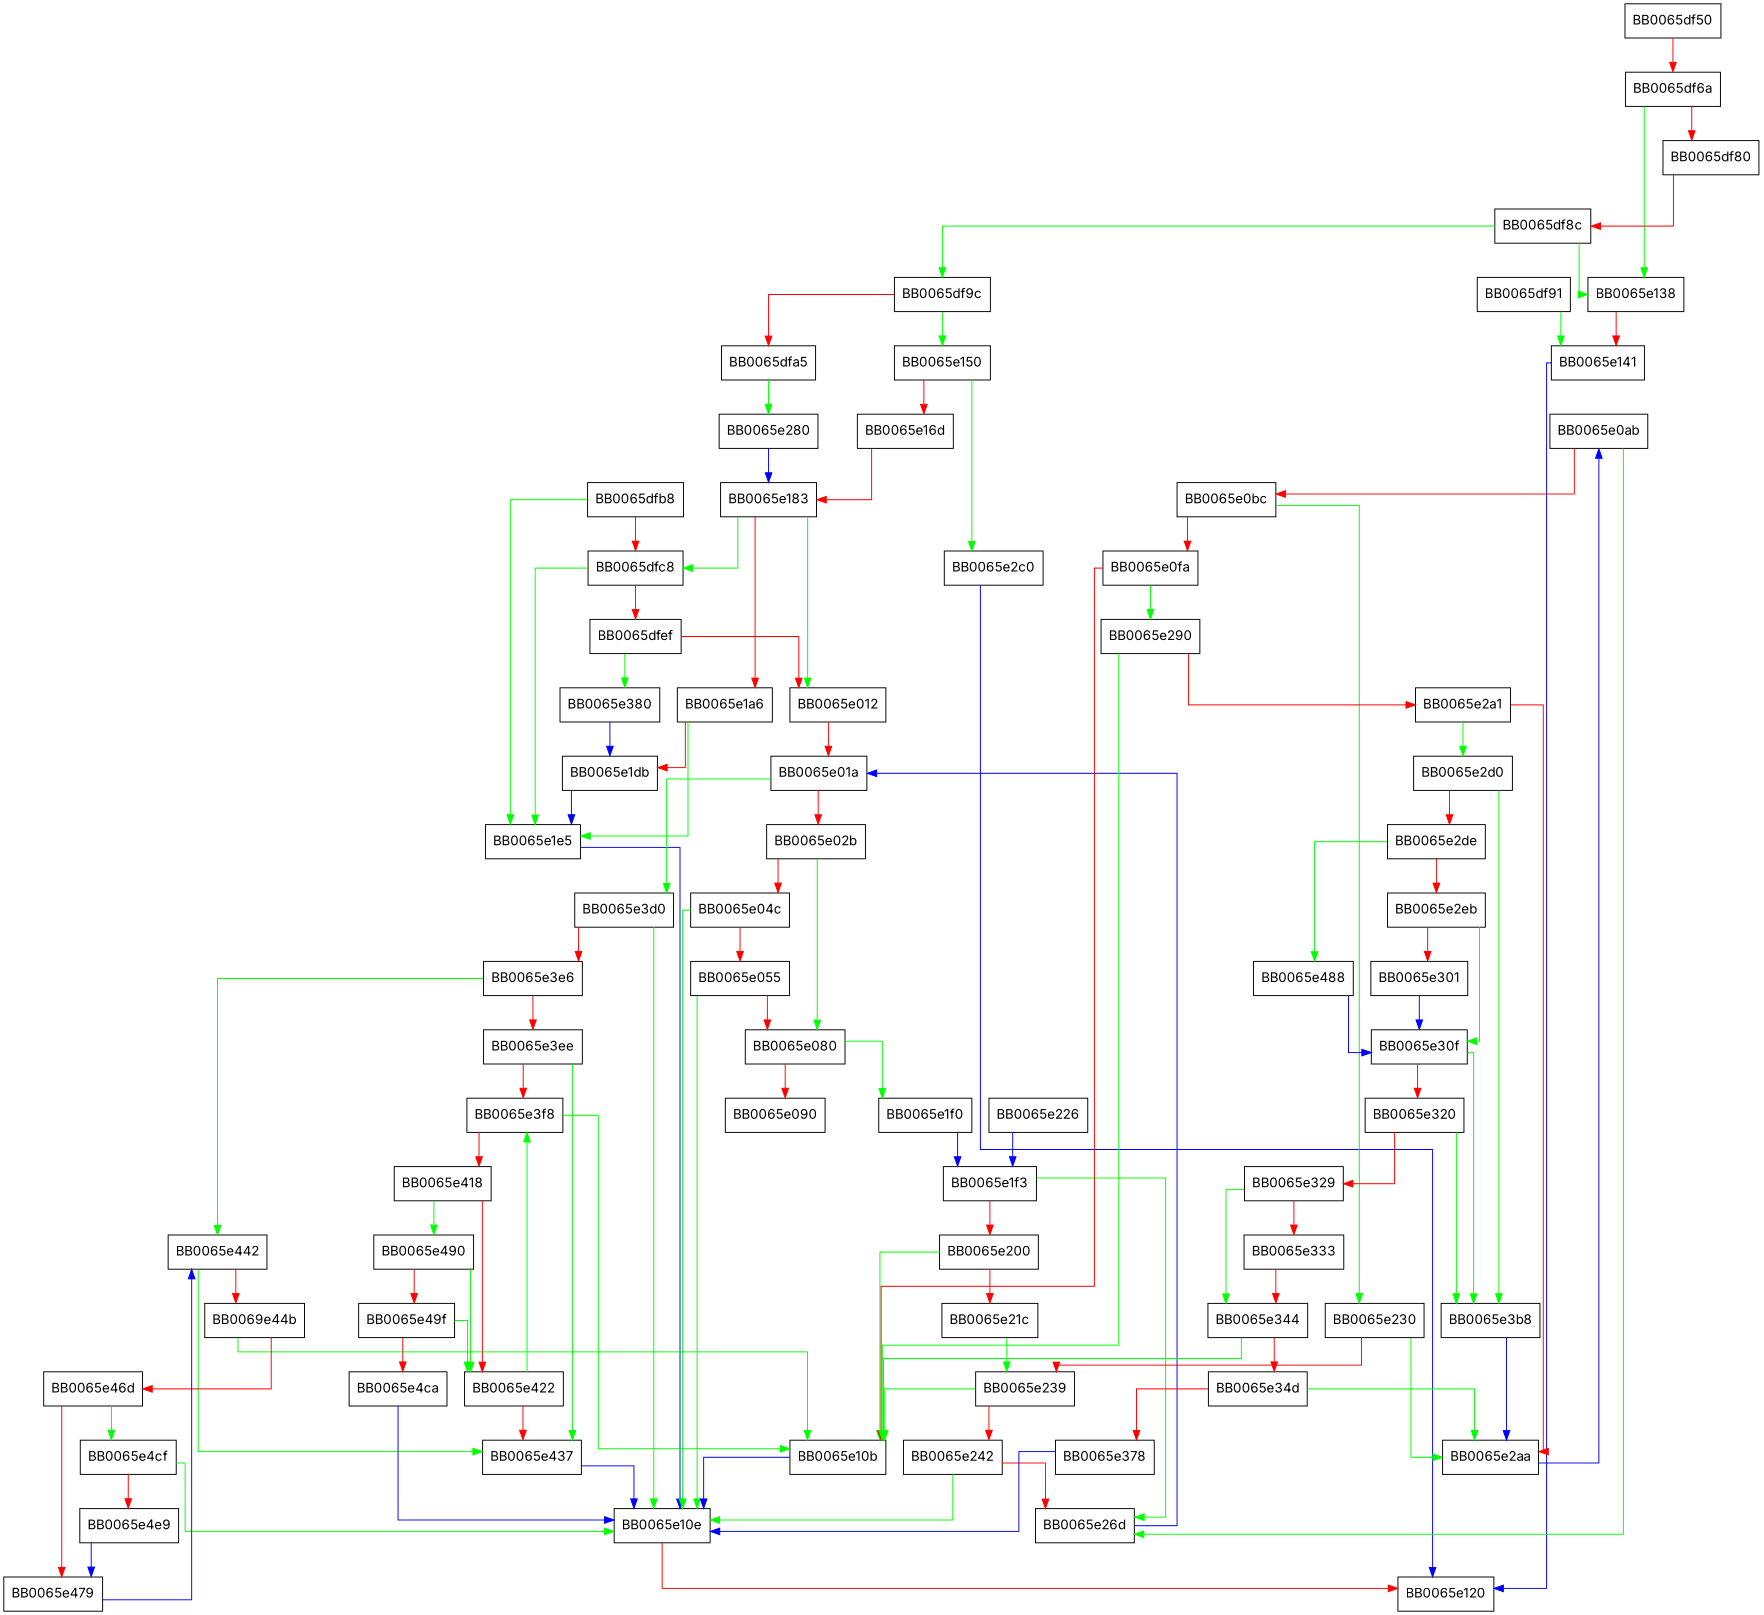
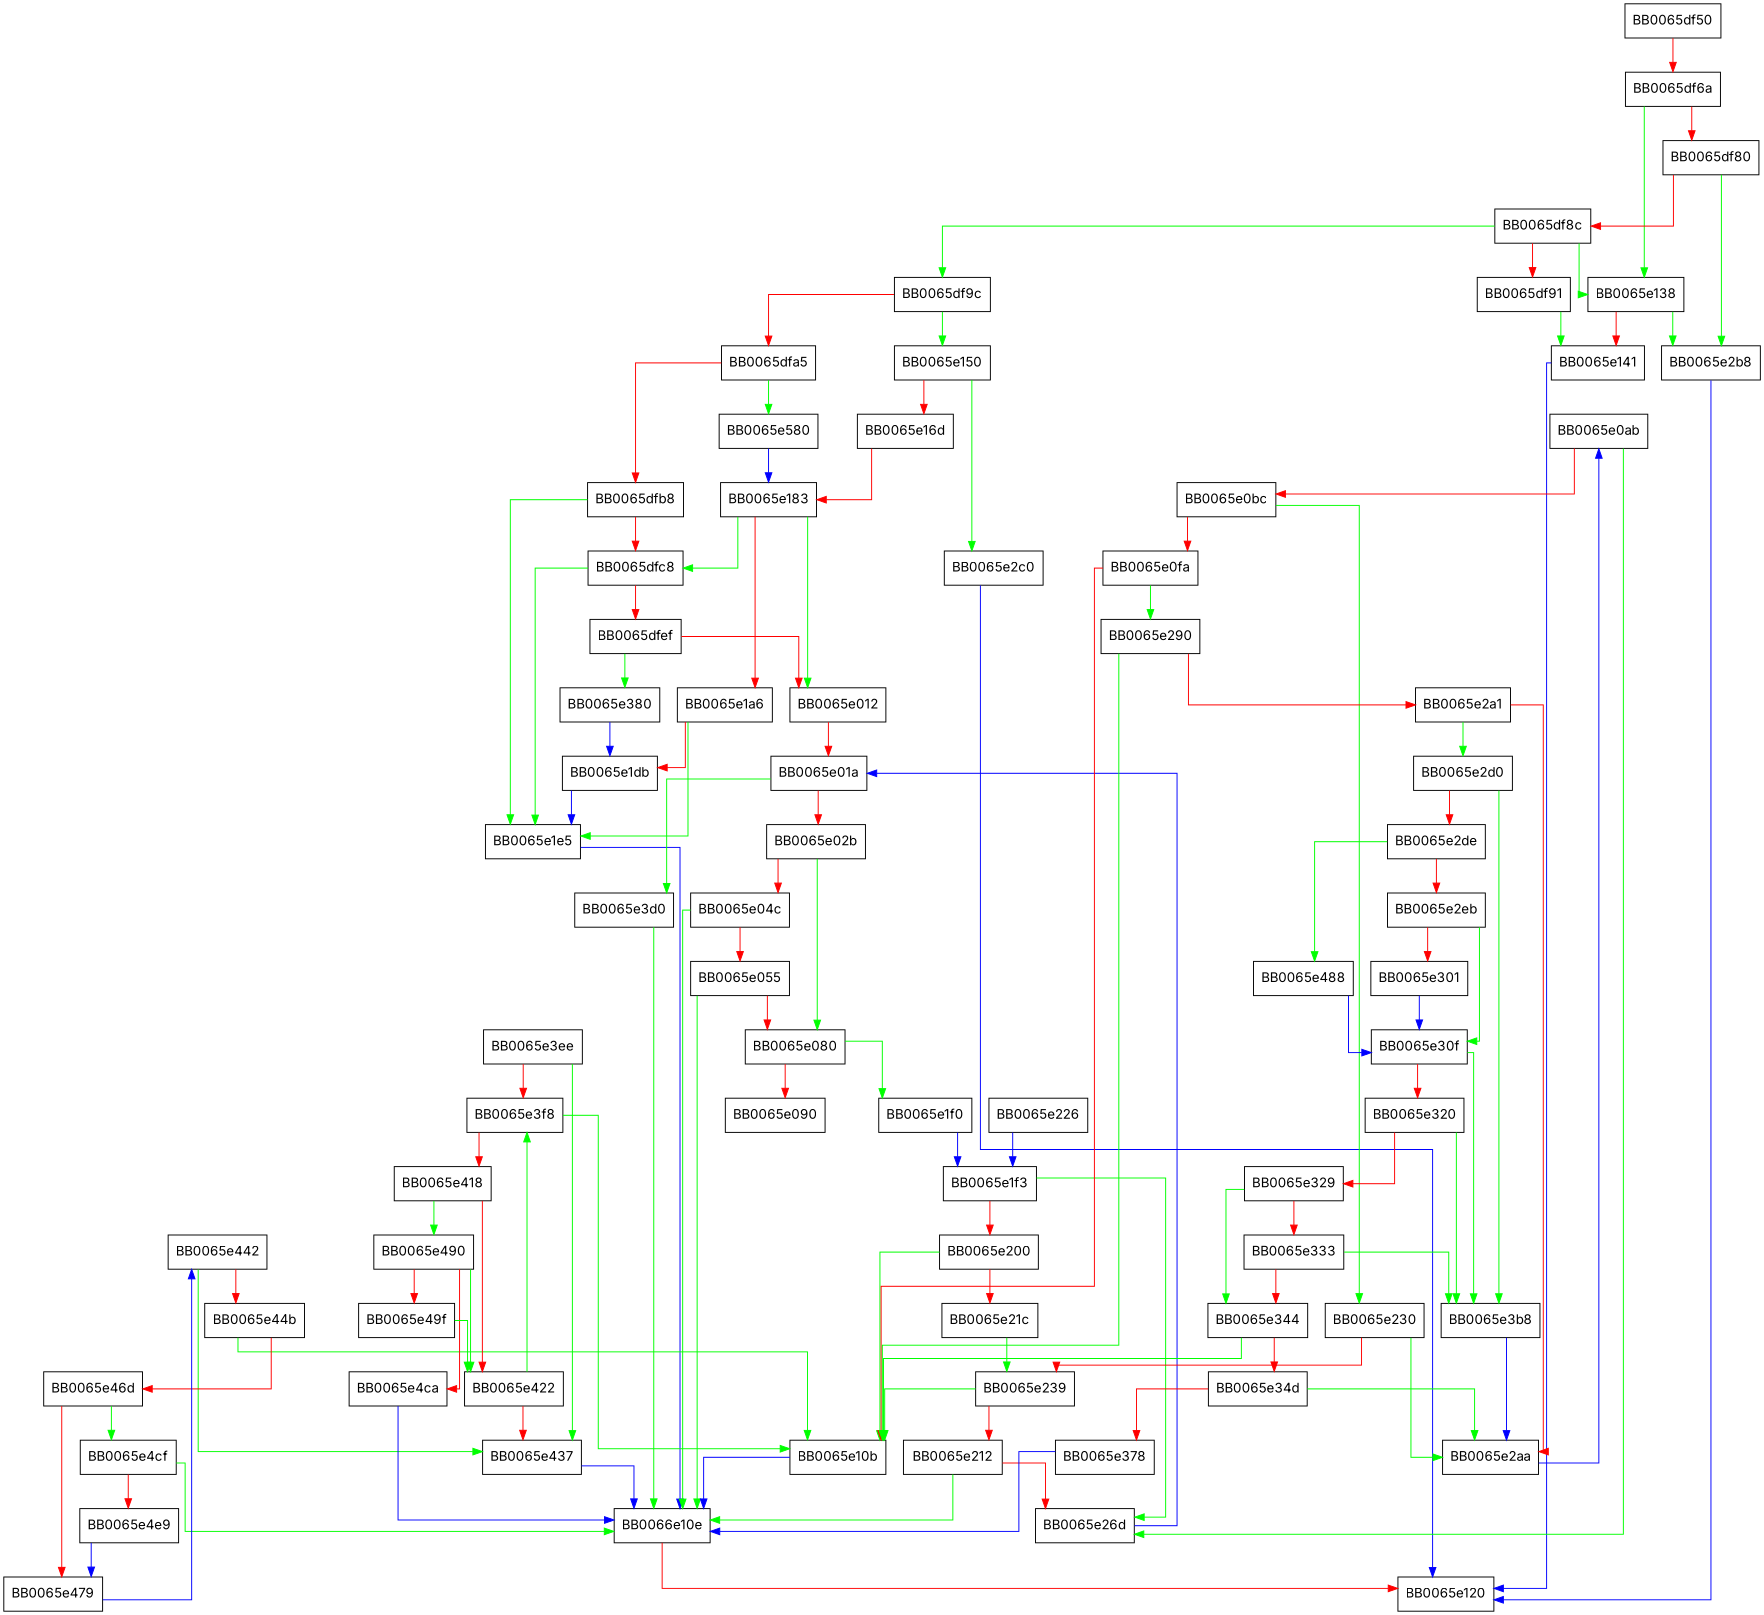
edge "BB0065df8c" -> "BB0065df91": added
node "BB0065e2b8": added
edge "BB0065dfa5" -> "BB0065dfb8": added
node "BB0065e280": label "BB0065e280" -> "BB0065e580"
node "BB0065e3e6": removed
edge "BB0065e333" -> "BB0065e3b8": added
node "BB0069e44b": label "BB0069e44b" -> "BB0065e44b"
edge "BB0065e49f" -> "BB0065e4ca": now "BB0065e490" -> "BB0065e4ca"
node "BB0065e242": label "BB0065e242" -> "BB0065e212"
node "BB0065e10e": label "BB0065e10e" -> "BB0066e10e"
